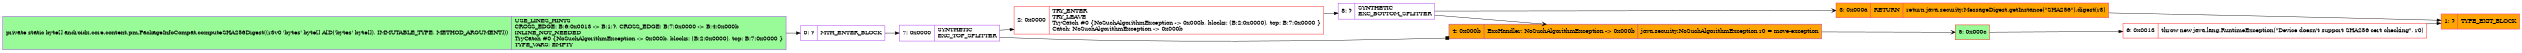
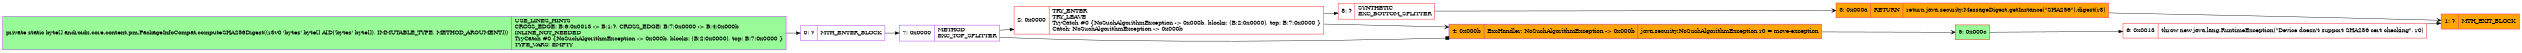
node "8: ?": color purple -> red
edge "3: 0x000a" -> "1: ?": arrowhead normal -> vee
edge "8: ?" -> "4: 0x000b": now "2: 0x0000" -> "4: 0x000b"
node "1: ?": text "TYPE_EXIT_BLOCK" -> "MTH_EXIT_BLOCK"
node "7: 0x0000": text "SYNTHETIC" -> "METHOD"
